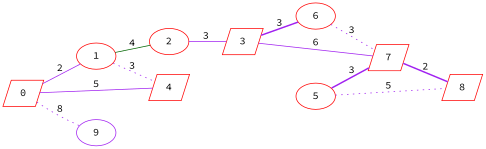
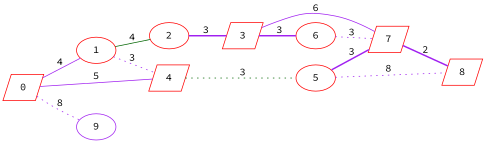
edge "2" -- "3": style solid -> bold
edge "1" -- "0": label "2" -> "4"
edge "4" -- "5": added, label "3"
edge "8" -- "5": label "5" -> "8"
